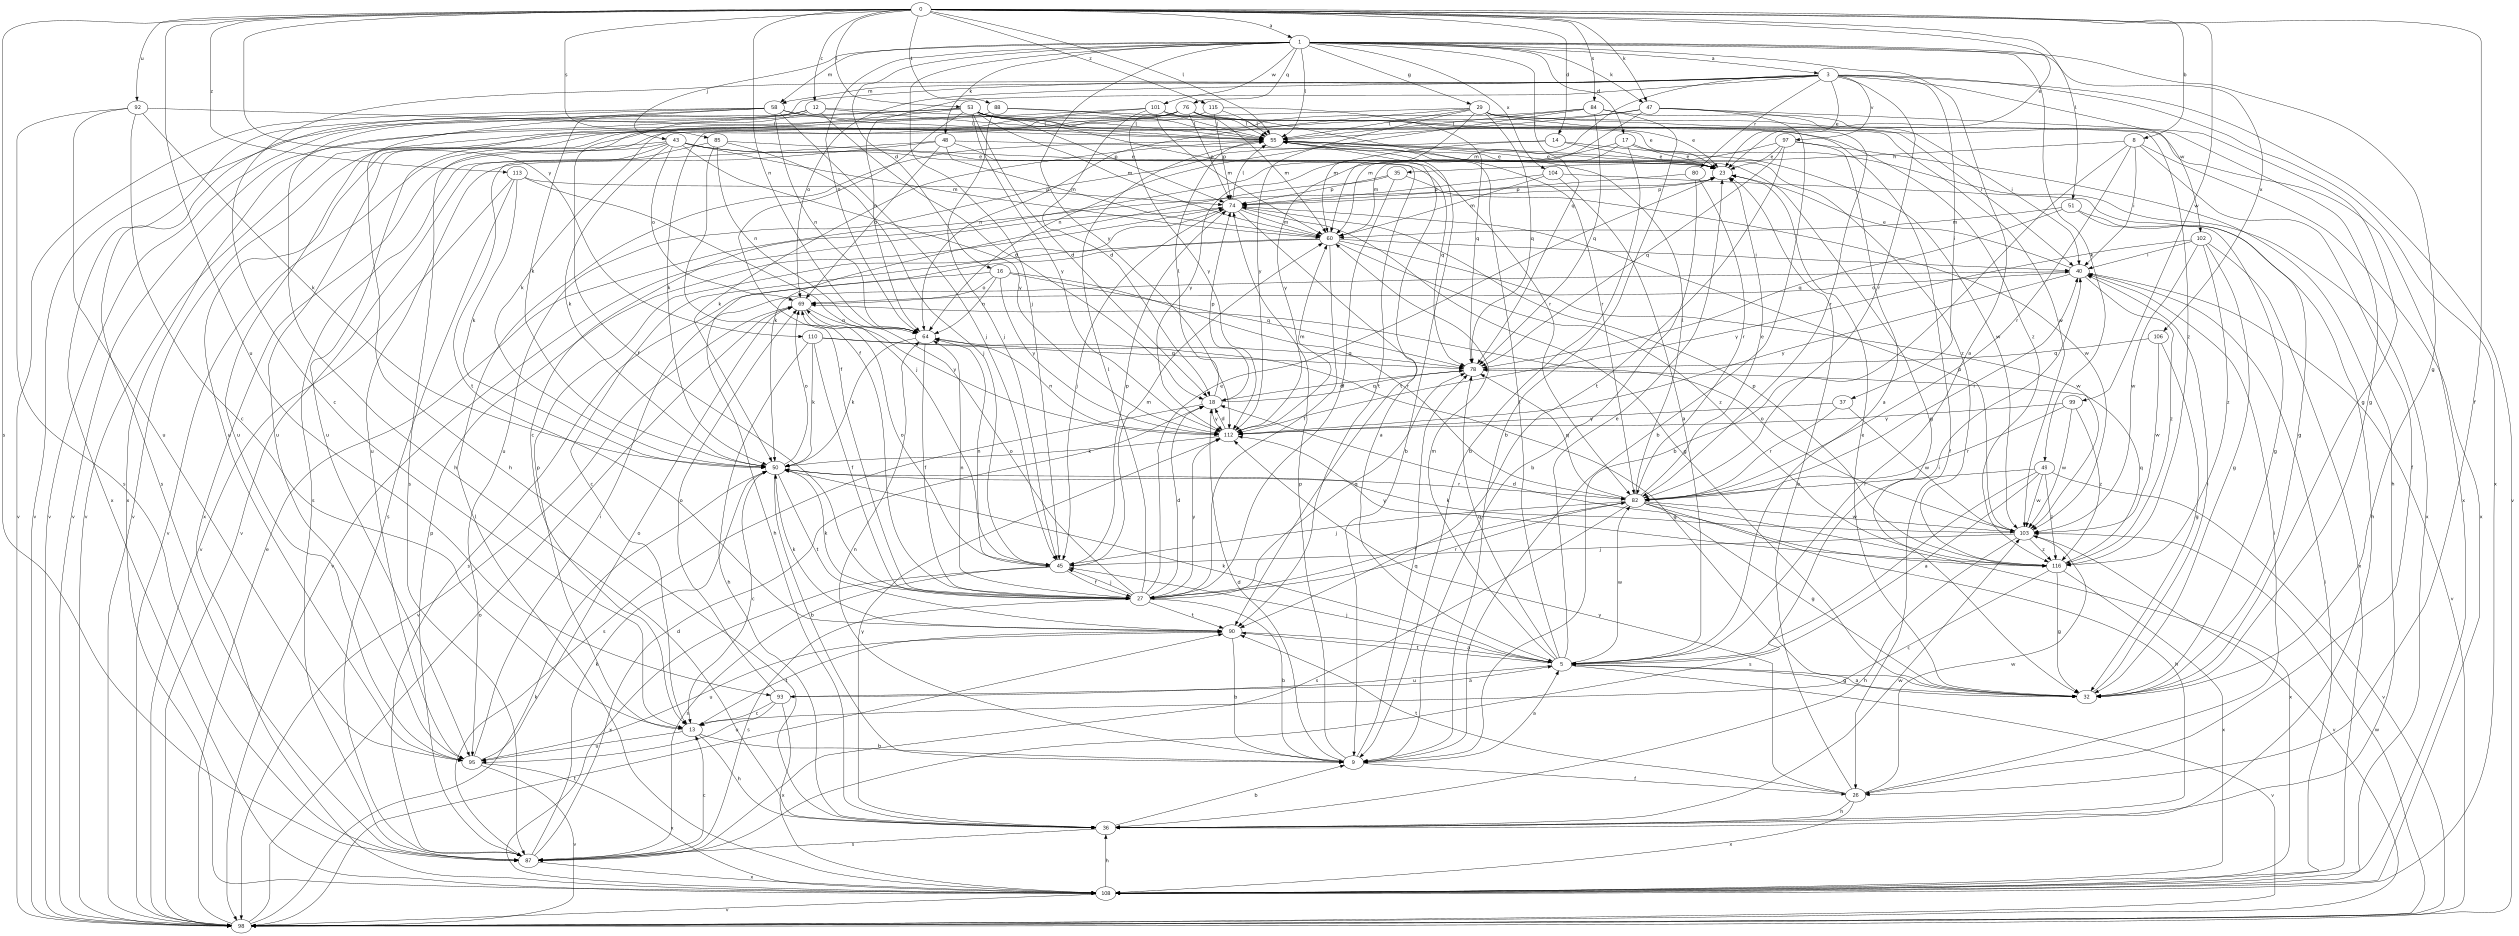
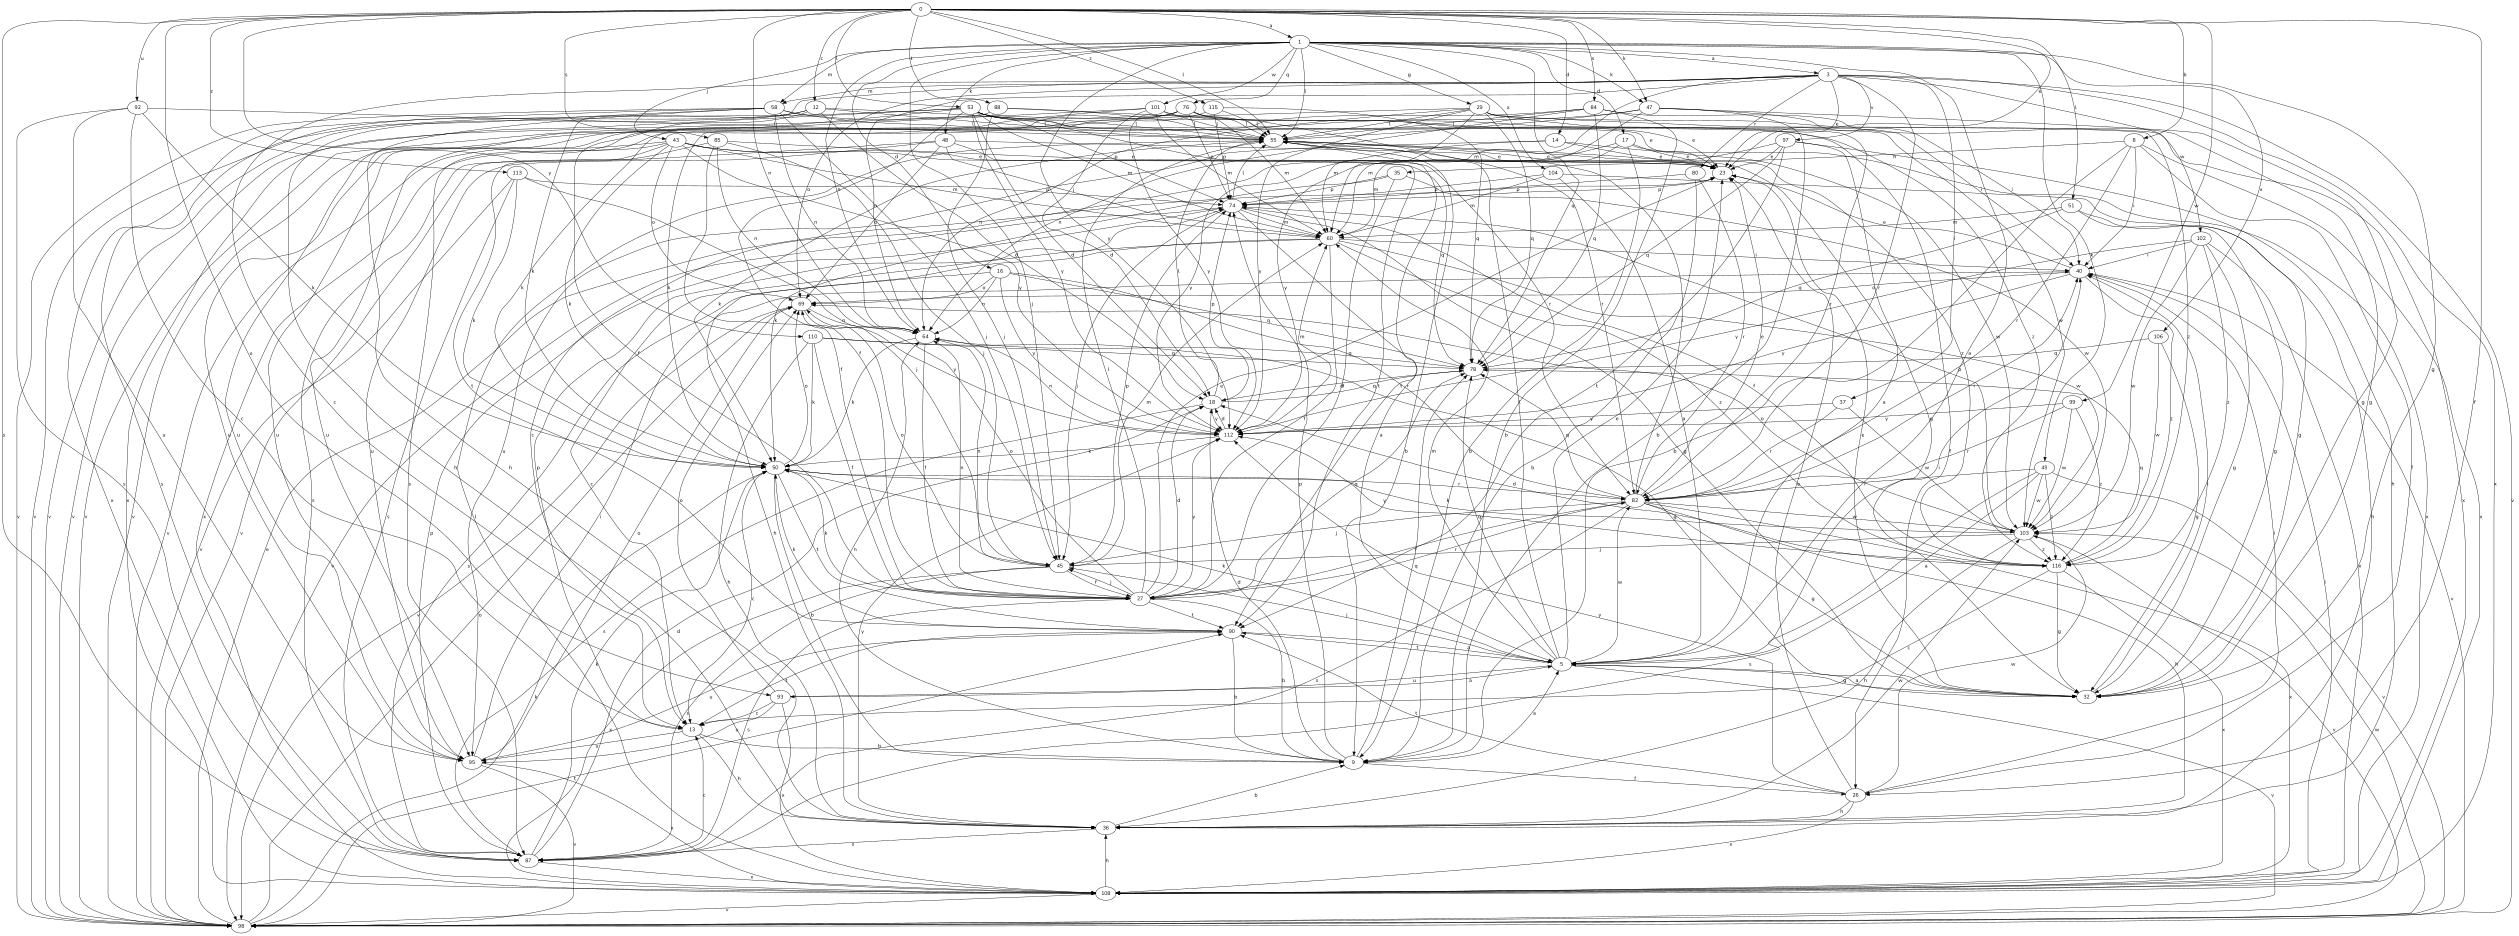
edge "48" -> "60": label "m" -> "j"
edge "116" -> "74": label "p" -> "f"
